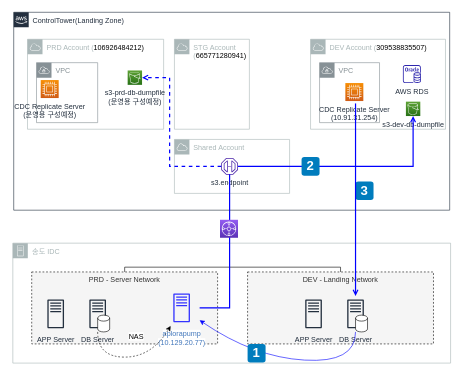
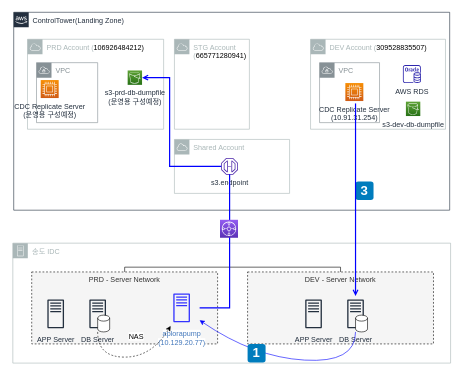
node "DEV Account (309538835507)": label "DEV Account (309538835507)" -> "DEV Account (309528835507)"
edge "s3.endpoint" -> "s3-prd-db-dumpfile (운영용 구성예정)": style dashed -> solid
node "2": removed
edge "s3.endpoint" -> "s3-dev-db-dumpfile": removed
node "DEV - Landing Network": label "DEV - Landing Network" -> "DEV - Server Network"
